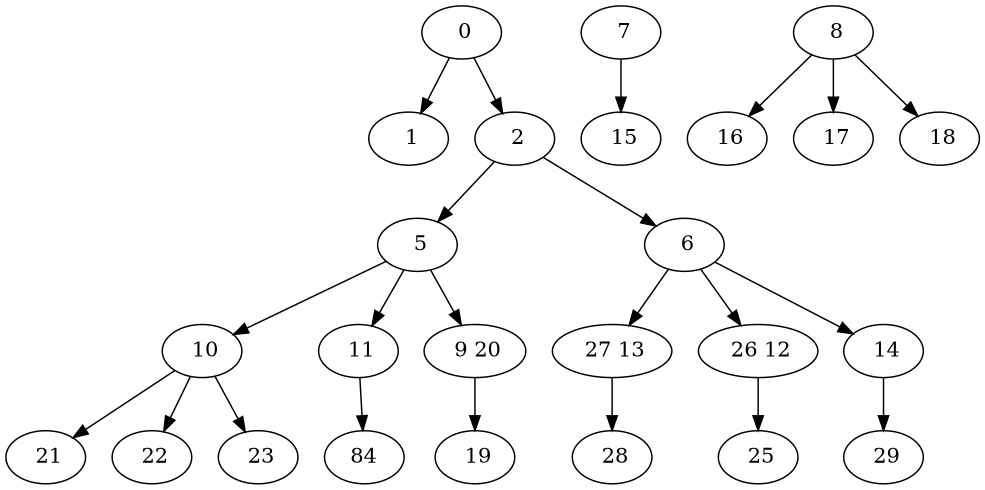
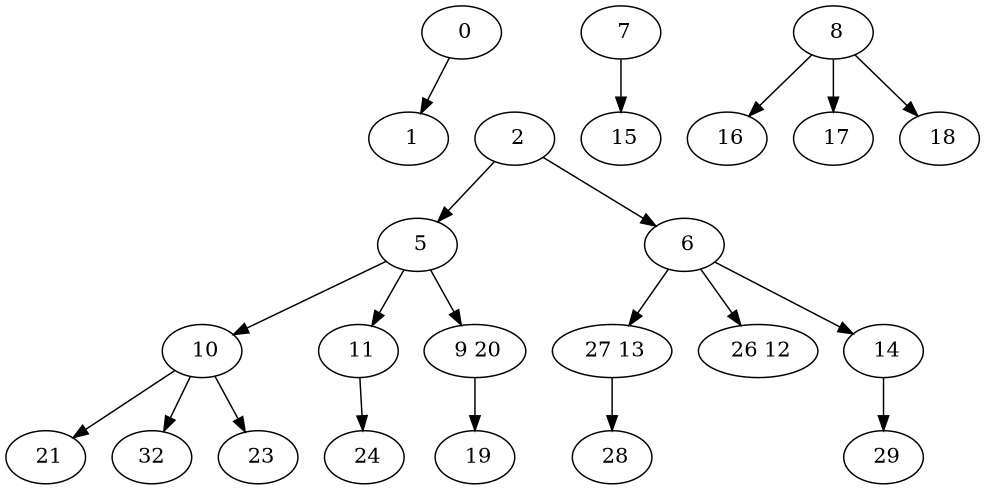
edge "0" -> "2": removed
node "22": label "22" -> "32"
node "84": label "84" -> "24"
node "25": removed
